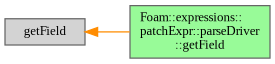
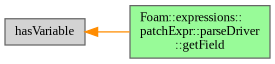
node "getField": label "getField" -> "hasVariable"
